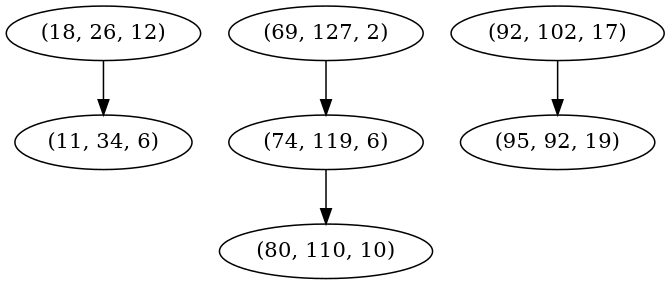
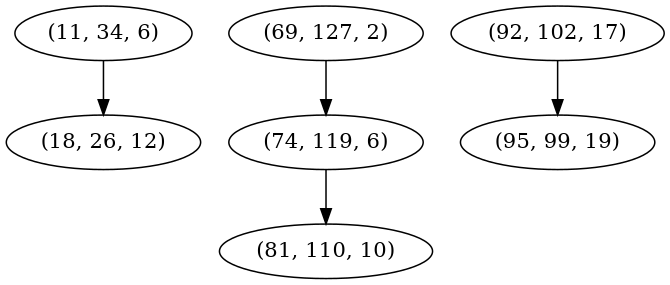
edge "(18, 26, 12)" -> "(11, 34, 6)": reversed
node "(95, 92, 19)": label "(95, 92, 19)" -> "(95, 99, 19)"
node "(80, 110, 10)": label "(80, 110, 10)" -> "(81, 110, 10)"
